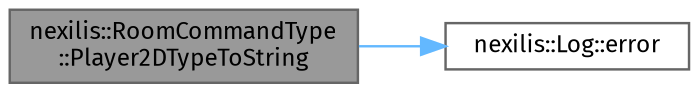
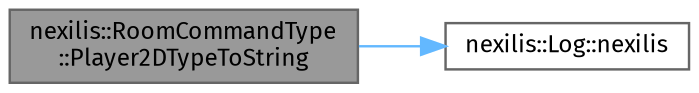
node "nexilis::Log::error": label "nexilis::Log::error" -> "nexilis::Log::nexilis"
